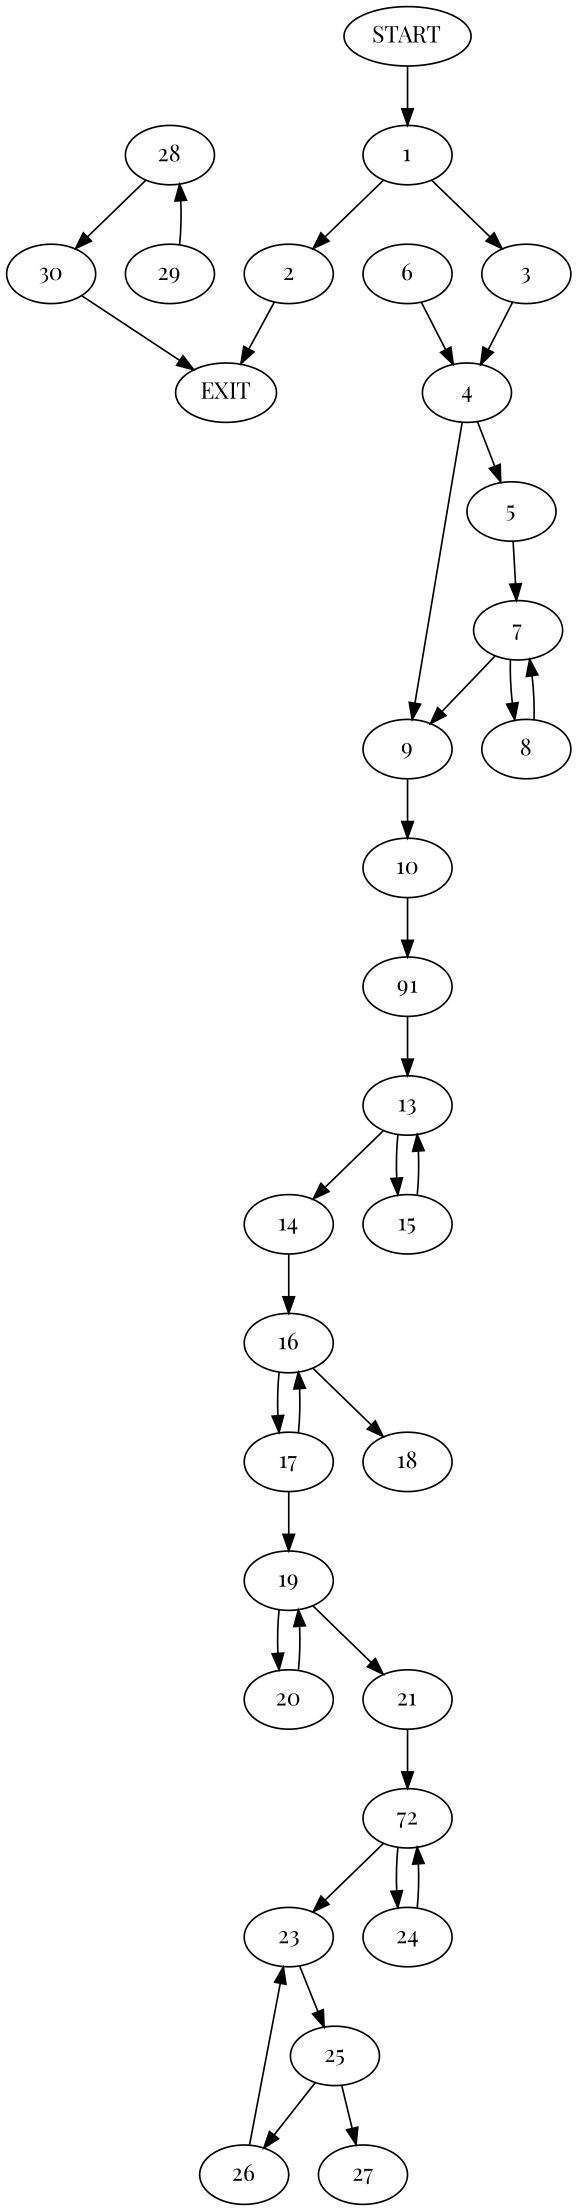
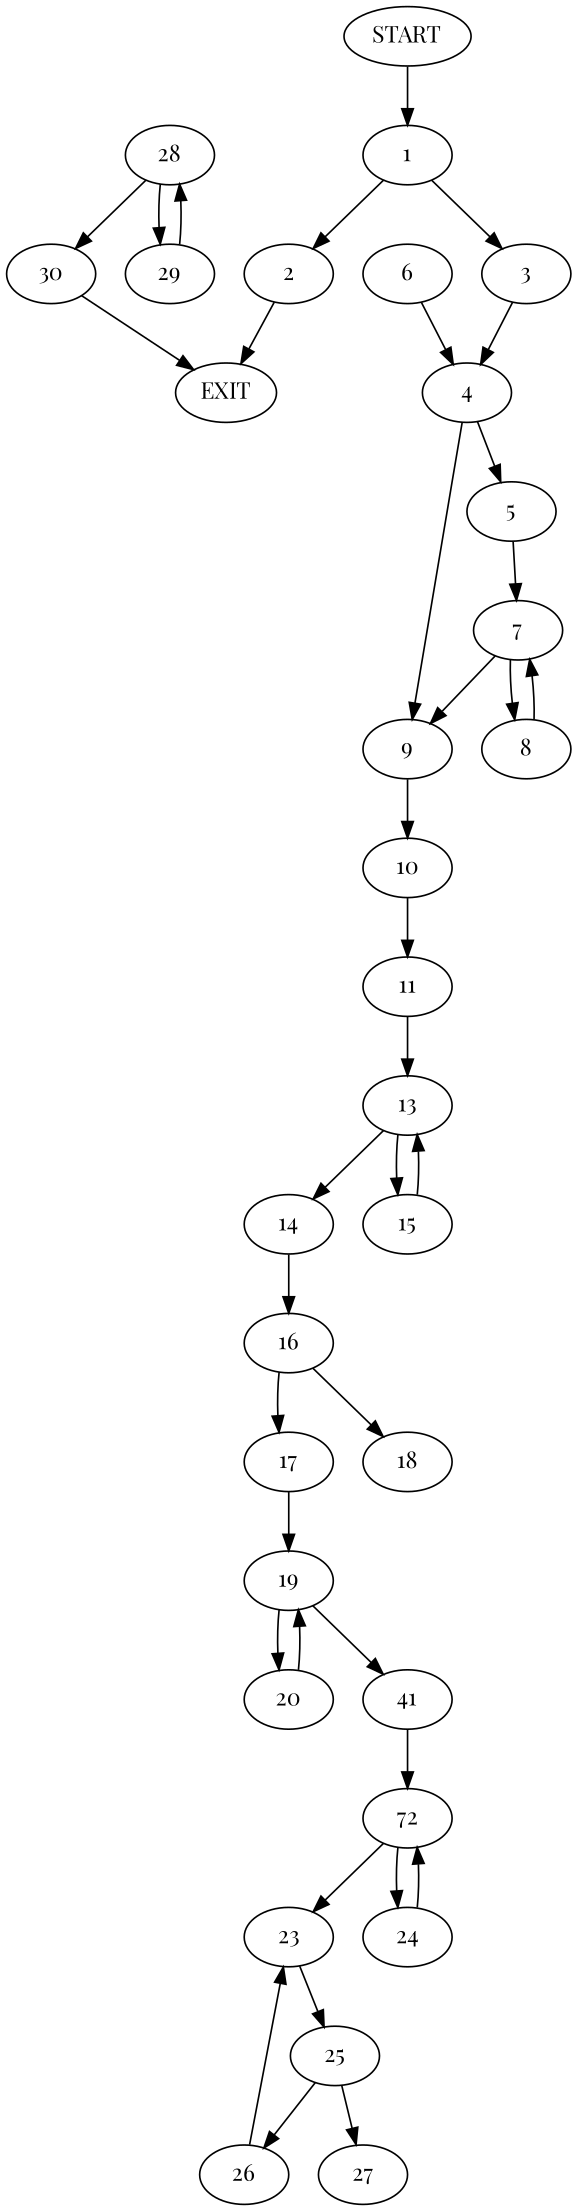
edge "28" -> "29": added
node "91": label "91" -> "11"
edge "17" -> "16": removed
node "21": label "21" -> "41"
